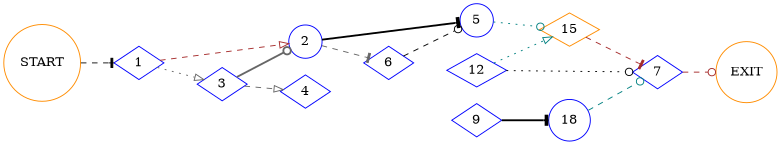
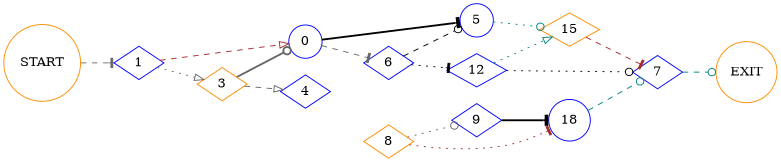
node "2": label "2" -> "0"
edge "START" -> "1": color black -> gray40
edge "6" -> "12": added
edge "7" -> "EXIT": color brown -> teal
node "3": color blue -> darkorange
node "8": added
